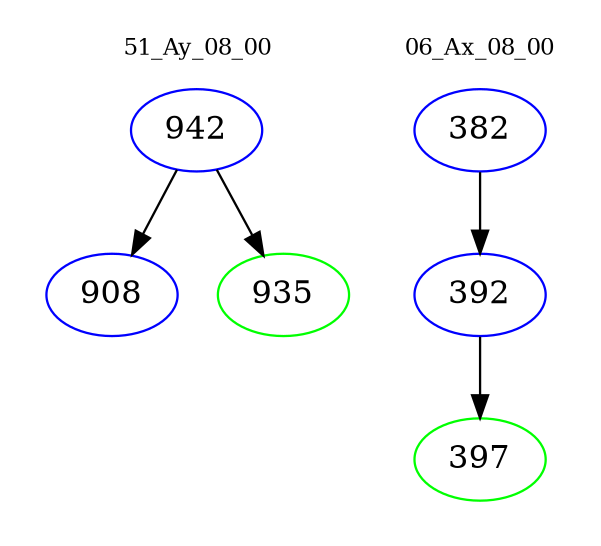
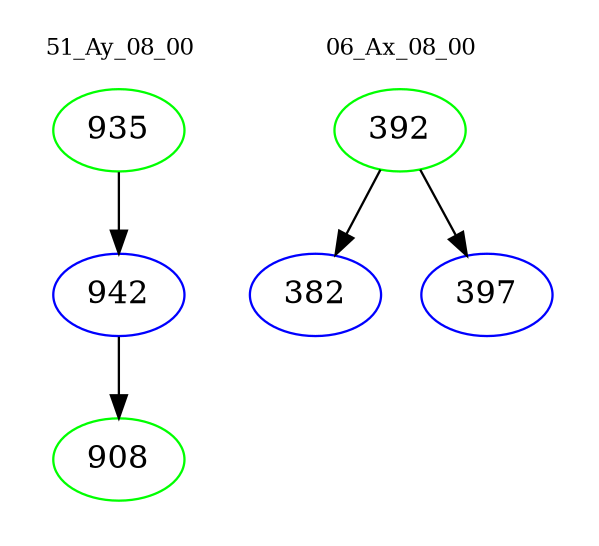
edge "382" -> "392": reversed
edge "942" -> "935": reversed
node "908": color blue -> green
node "392": color blue -> green
node "397": color green -> blue
